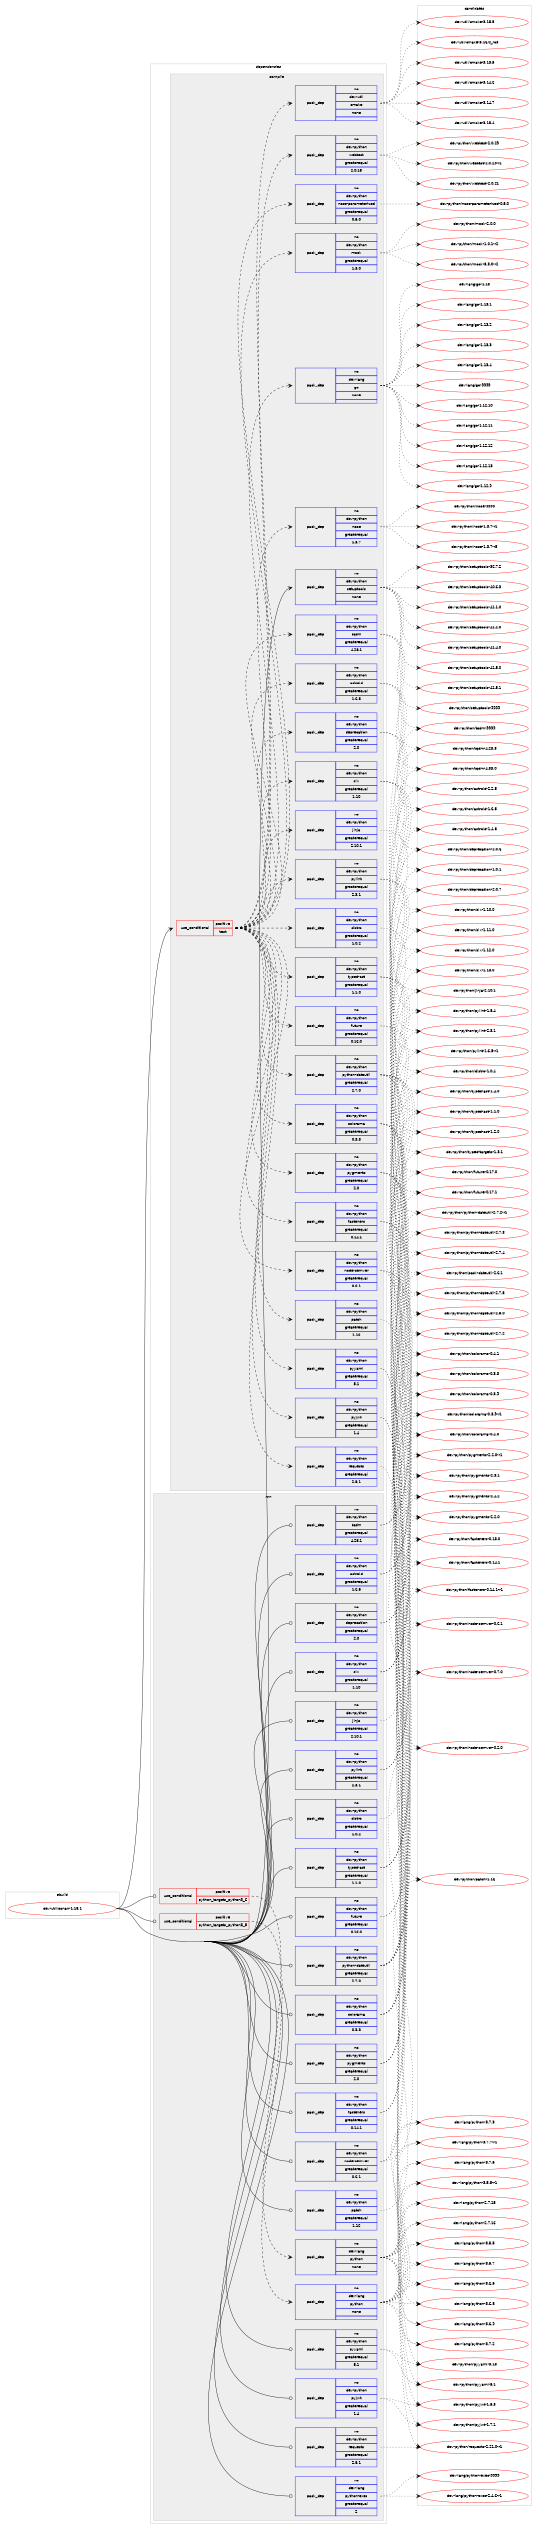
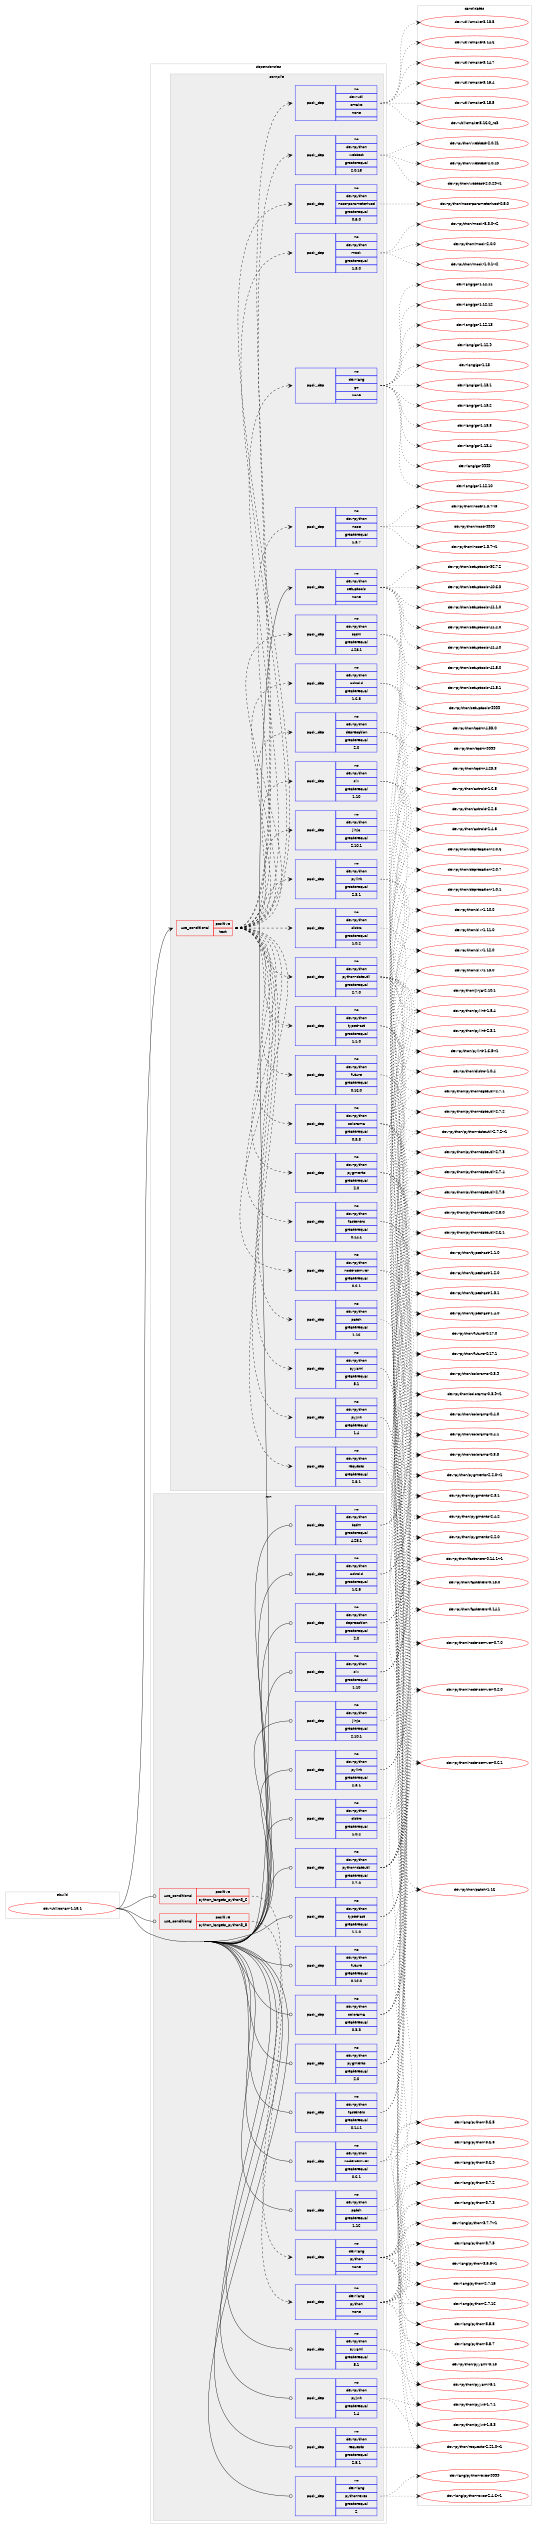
node "dev-python/python-dateutil-2.7.1": added
node "dev-python/typed-targets-1.3.1": label "dev-python/typed-targets-1.3.1" -> "dev-python/typed-ast-1.3.1"
node "dev-python/pack-dateutil-2.6.1": label "dev-python/pack-dateutil-2.6.1" -> "dev-python/python-dateutil-2.6.1"
